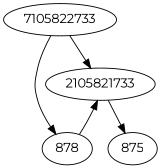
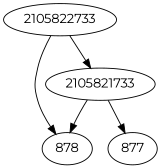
node "7105822733": label "7105822733" -> "2105822733"
edge "878" -> "2105821733": reversed
node "875": label "875" -> "877"
